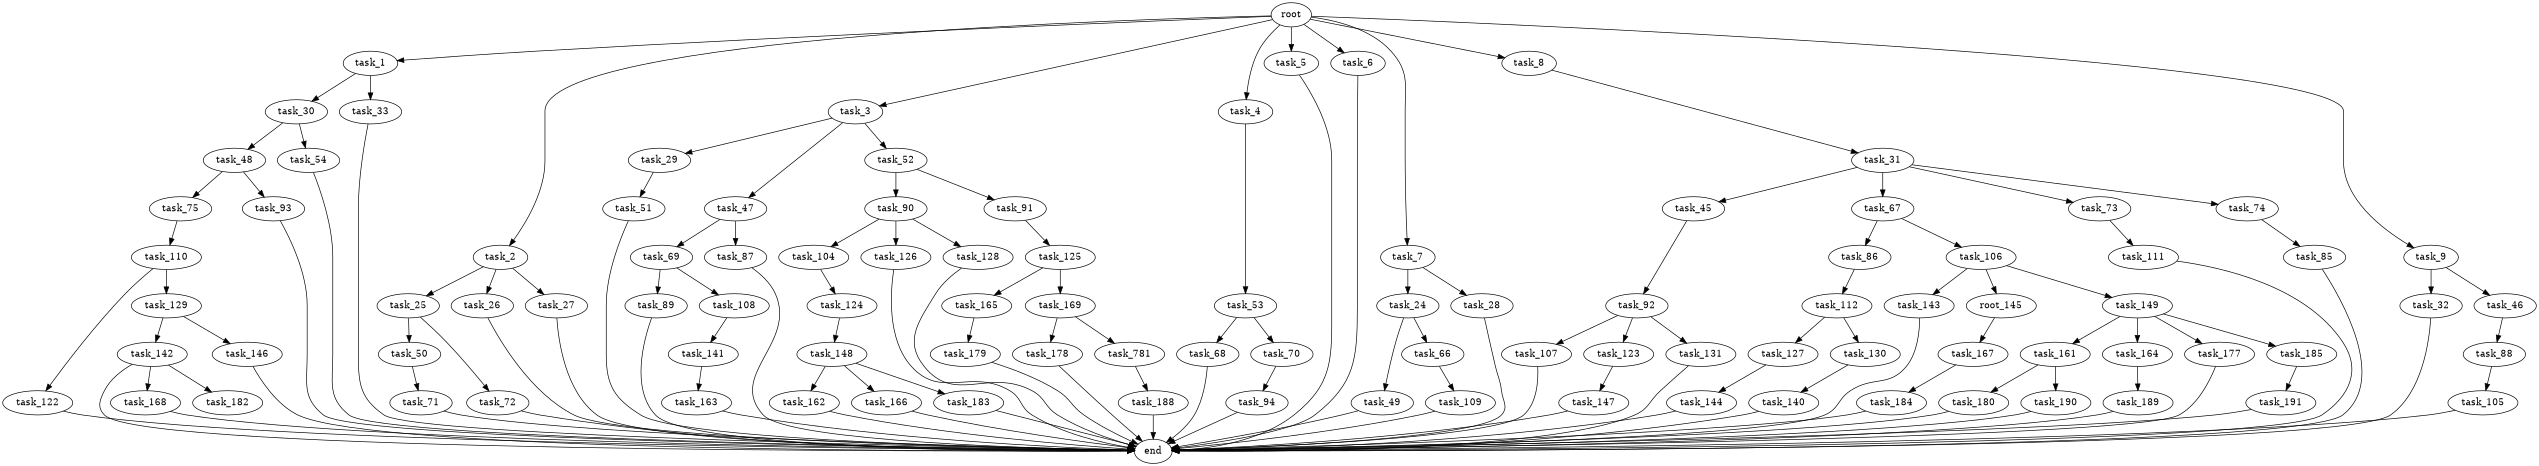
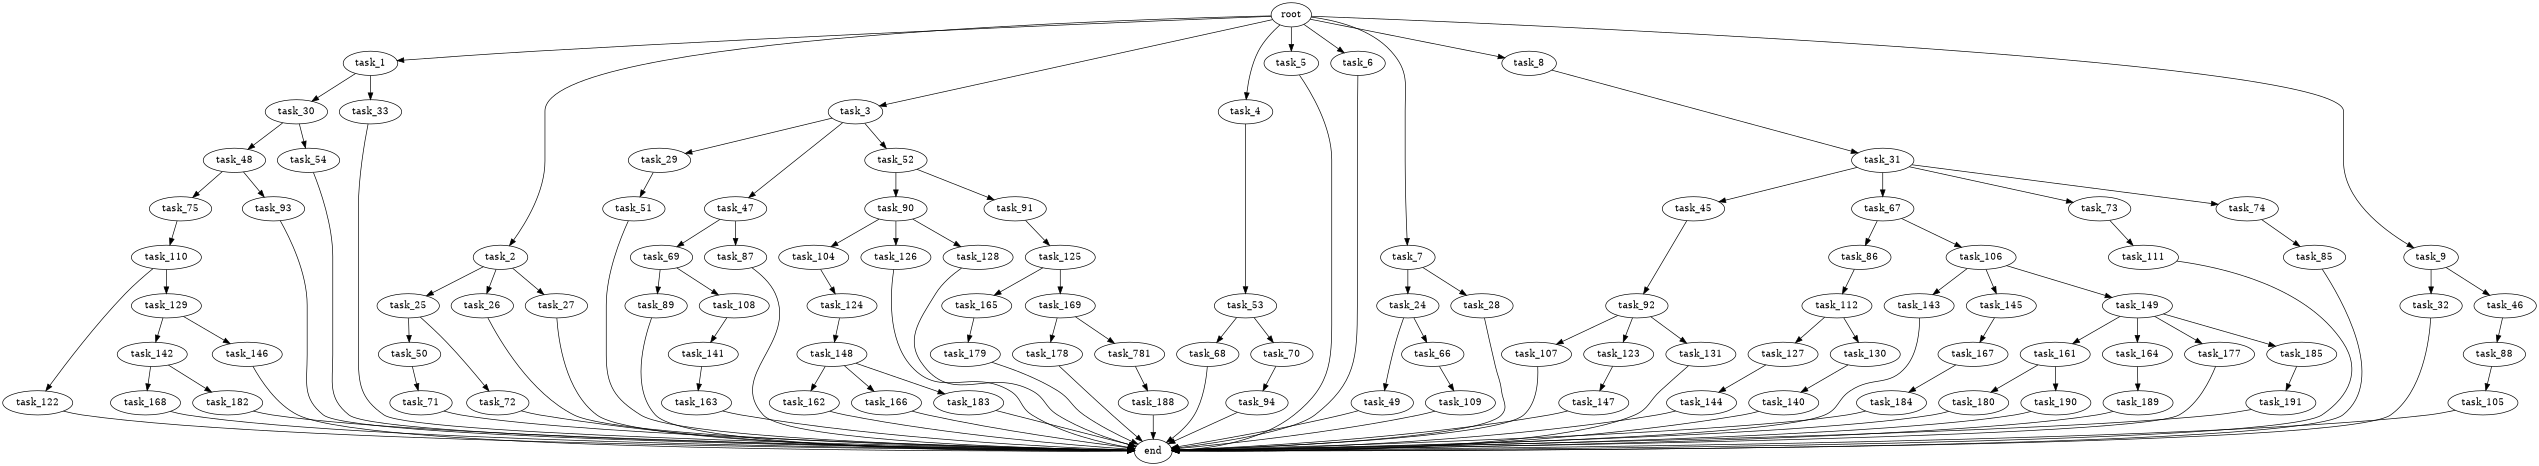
node "root_145": label "root_145" -> "task_145"
edge "task_142" -> "end": now "task_182" -> "end"
